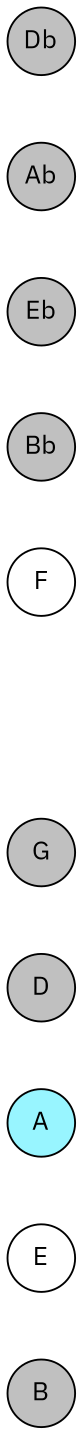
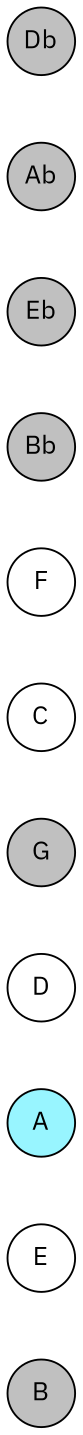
node "C": added
node "D": fillcolor gray -> white
